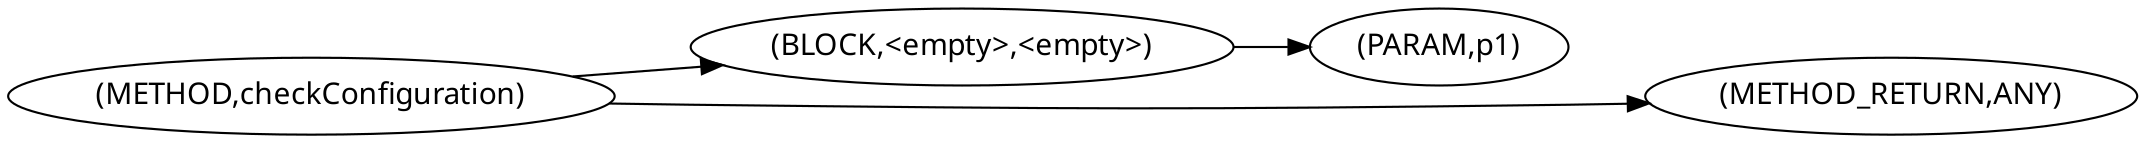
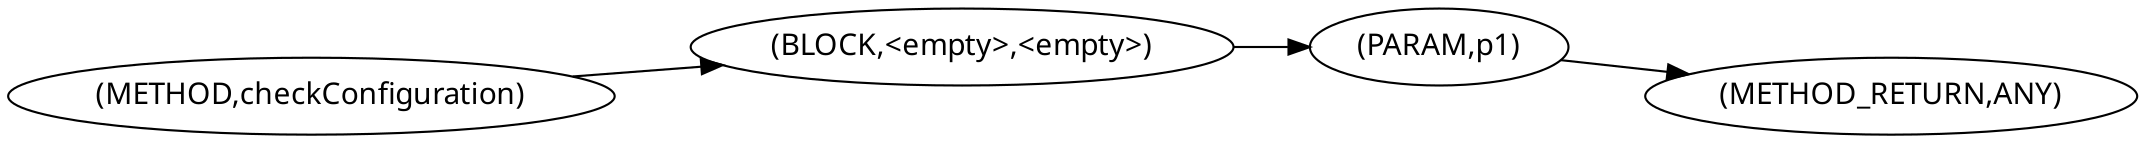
edge "(METHOD,checkConfiguration)" -> "(METHOD_RETURN,ANY)": now "(PARAM,p1)" -> "(METHOD_RETURN,ANY)"
